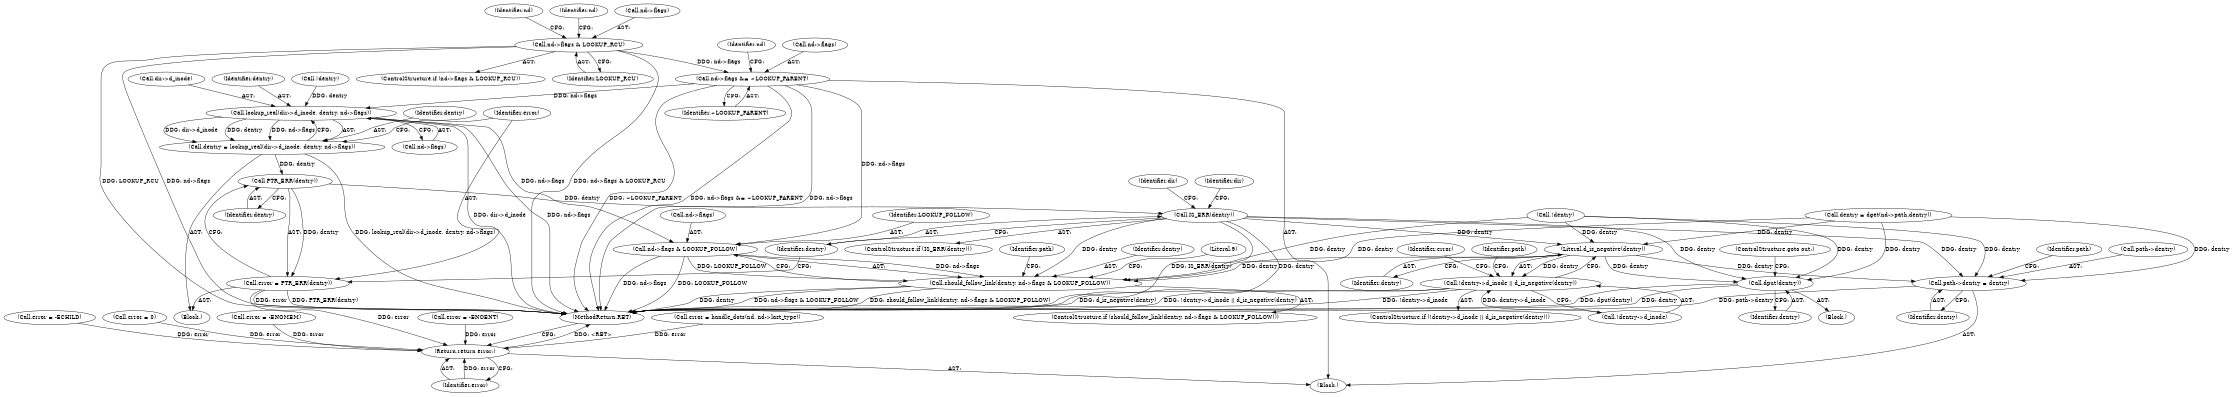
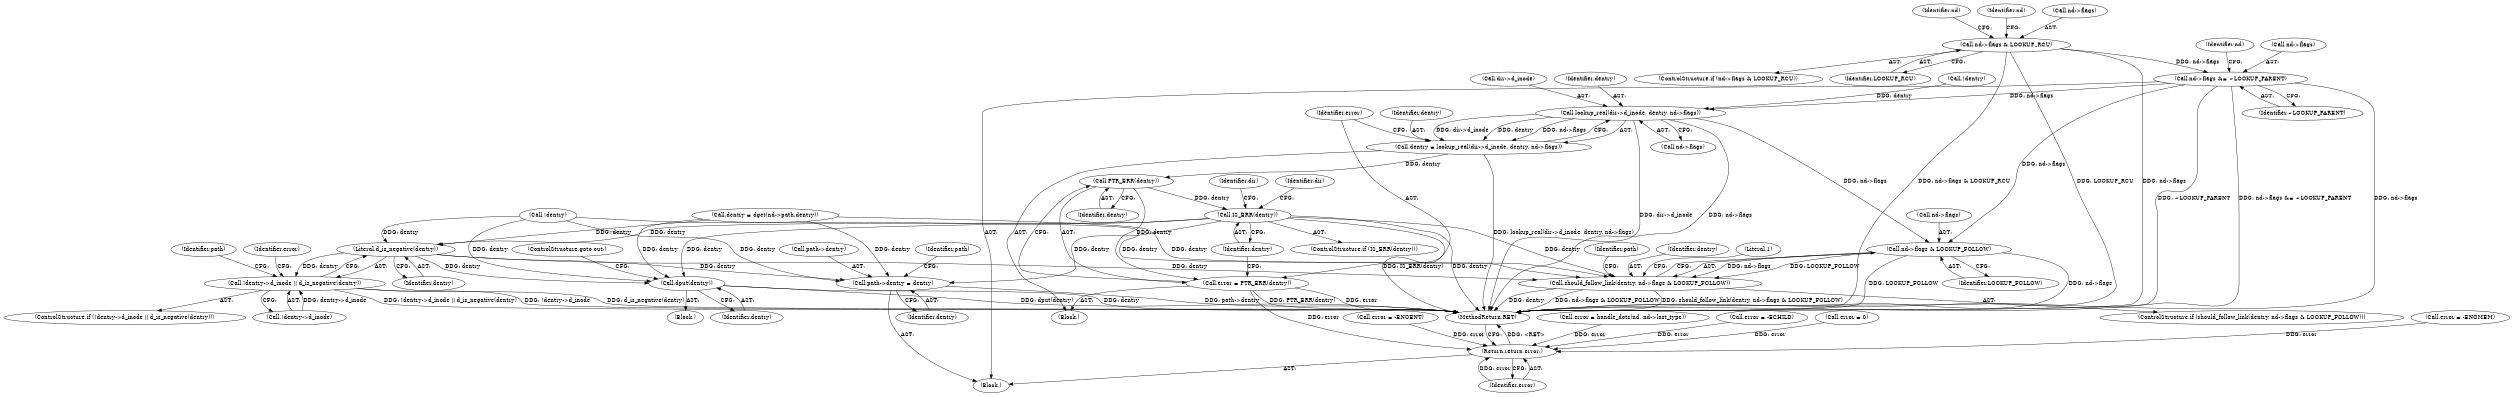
node "(Literal,9)": label "(Literal,9)" -> "(Literal,1)"
edge "(Call,nd->flags & LOOKUP_FOLLOW)" -> "(Identifier,LOOKUP_FOLLOW)": added, label "CFG:"
